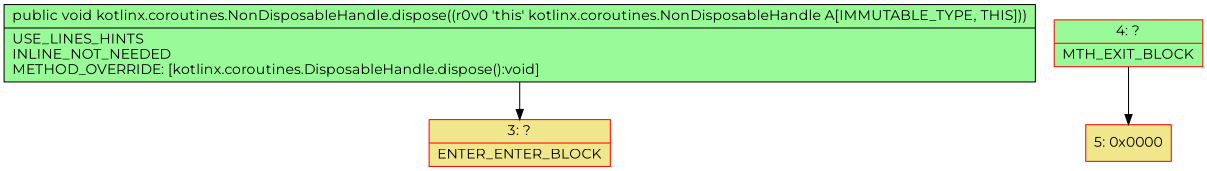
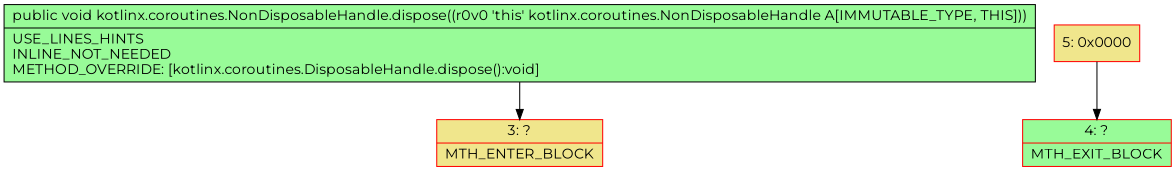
edge "4: ?" -> "5: 0x0000": reversed
node "3: ?": text "ENTER_ENTER_BLOCK" -> "MTH_ENTER_BLOCK"
